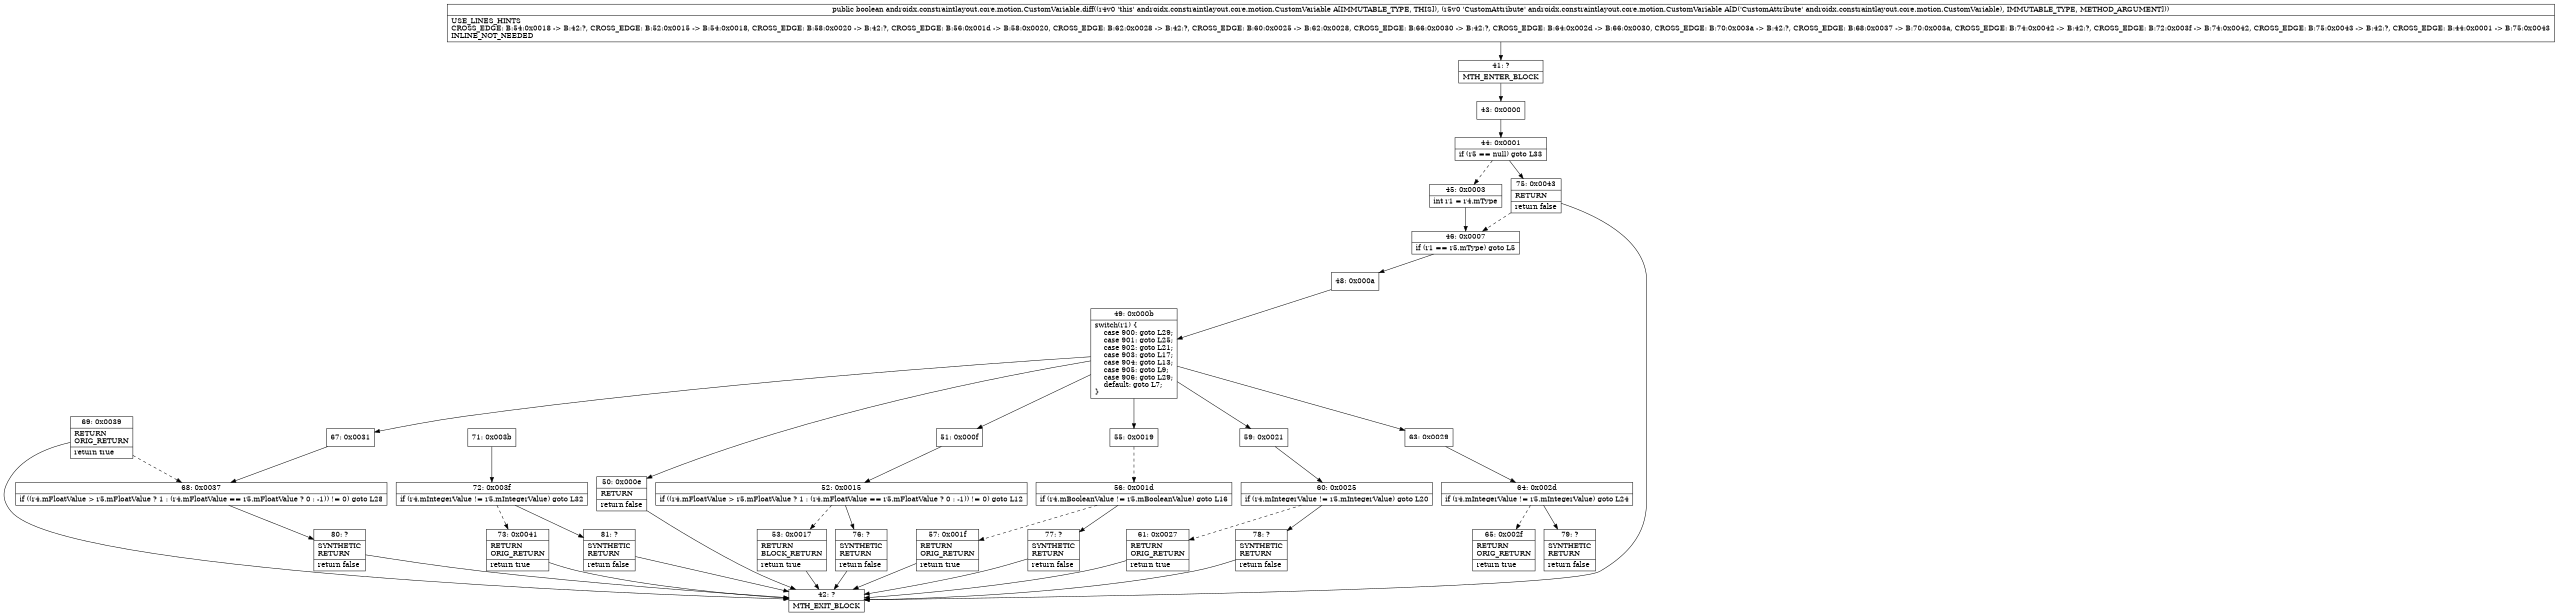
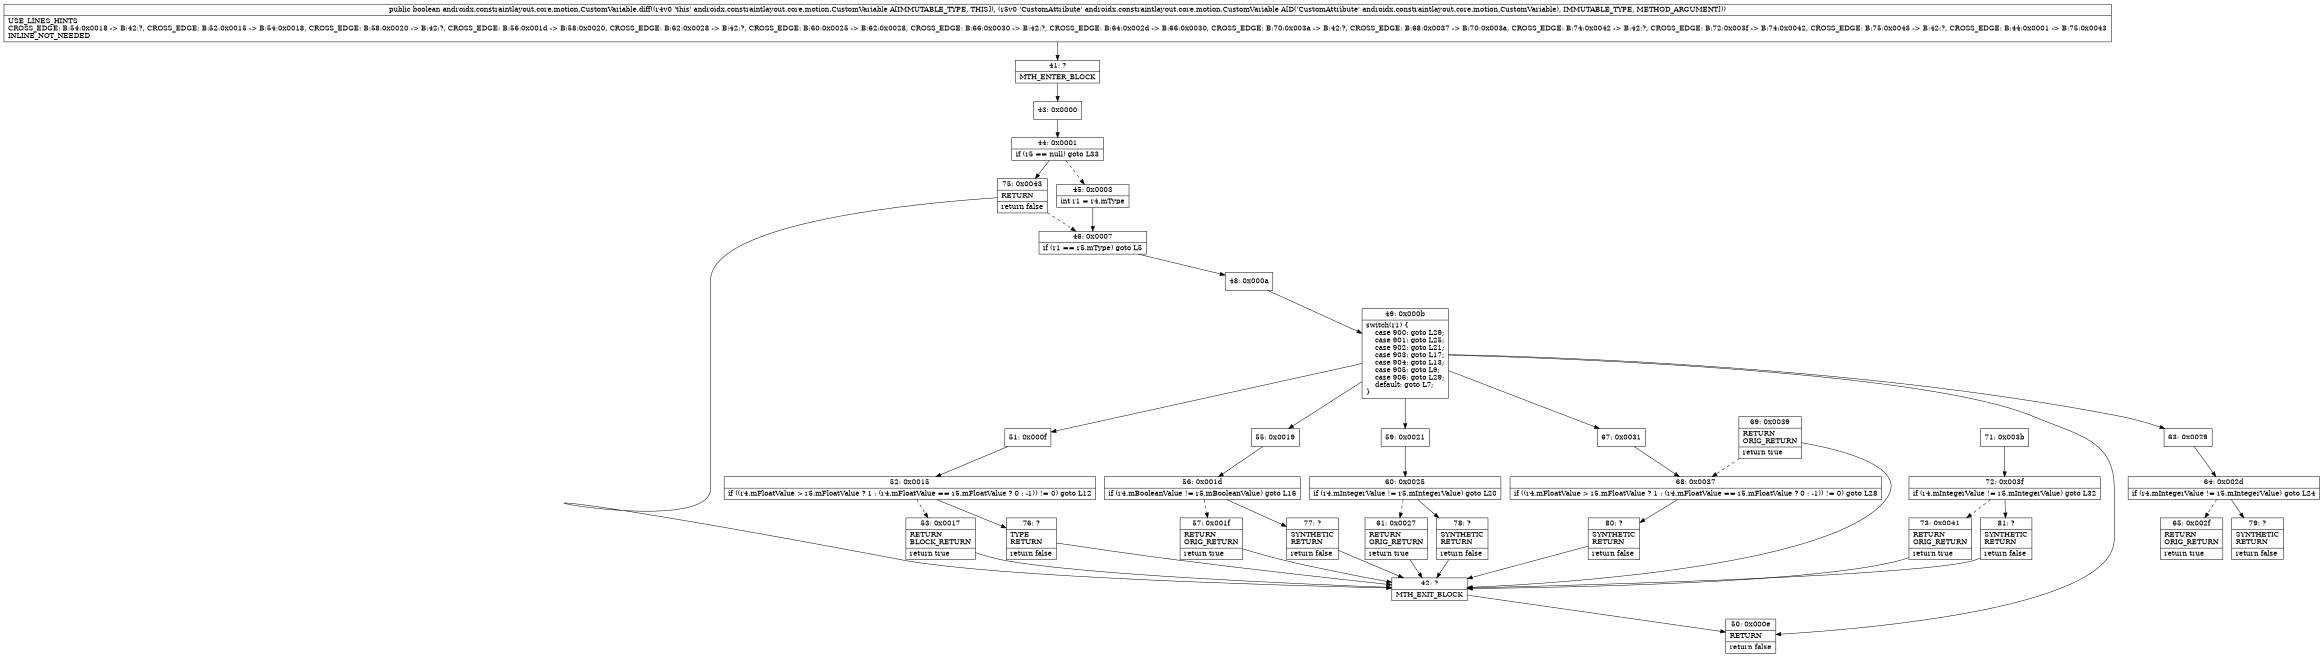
edge "55: 0x0019" -> "56: 0x001d": style dashed -> solid
node "76: ?": text "SYNTHETIC" -> "TYPE"
edge "50: 0x000e" -> "42: ?": reversed
